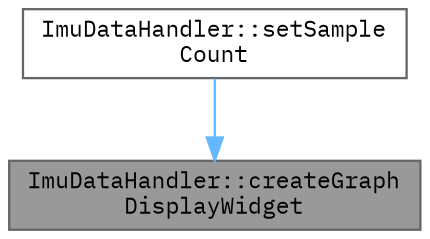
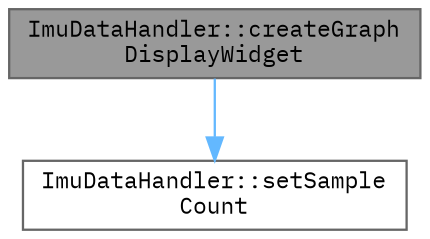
edge "ImuDataHandler::setSample Count" -> "ImuDataHandler::createGraph DisplayWidget": reversed
